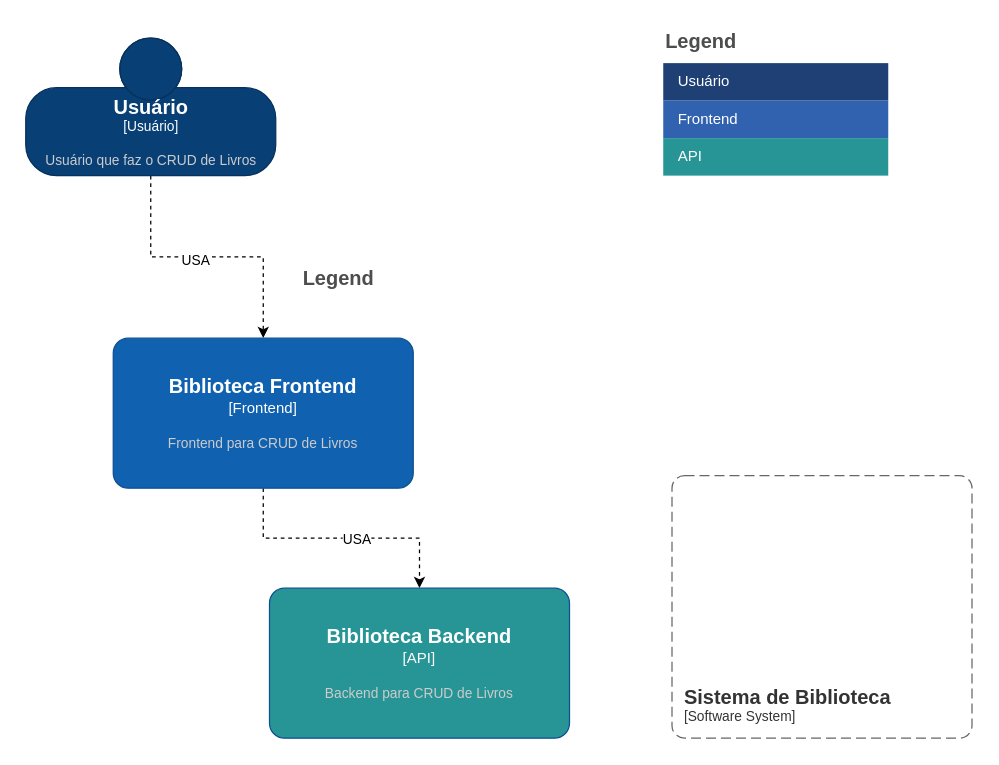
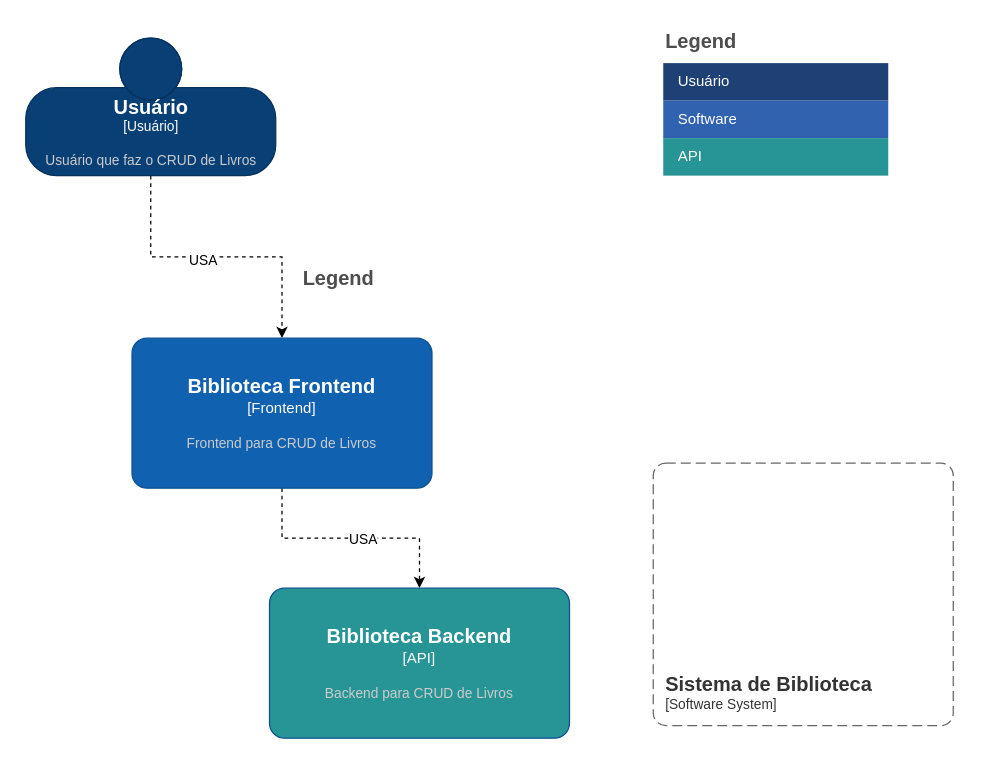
node "Frontend": label "Frontend" -> "Software"
node "Biblioteca Frontend [Frontend] Frontend para CRUD de Livros": moved (263, 413) -> (282, 413)
node "Sistema de Biblioteca [Software System]": moved (822, 607) -> (803, 594)
